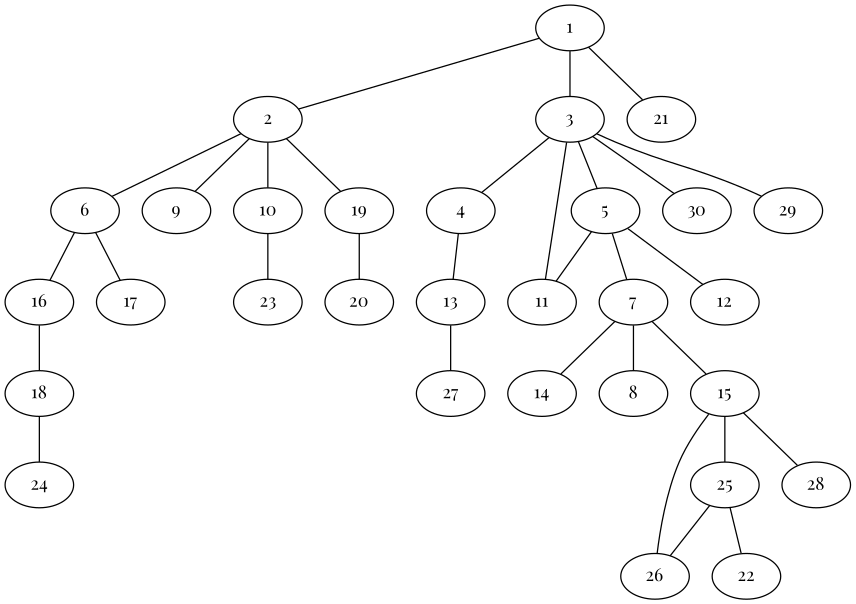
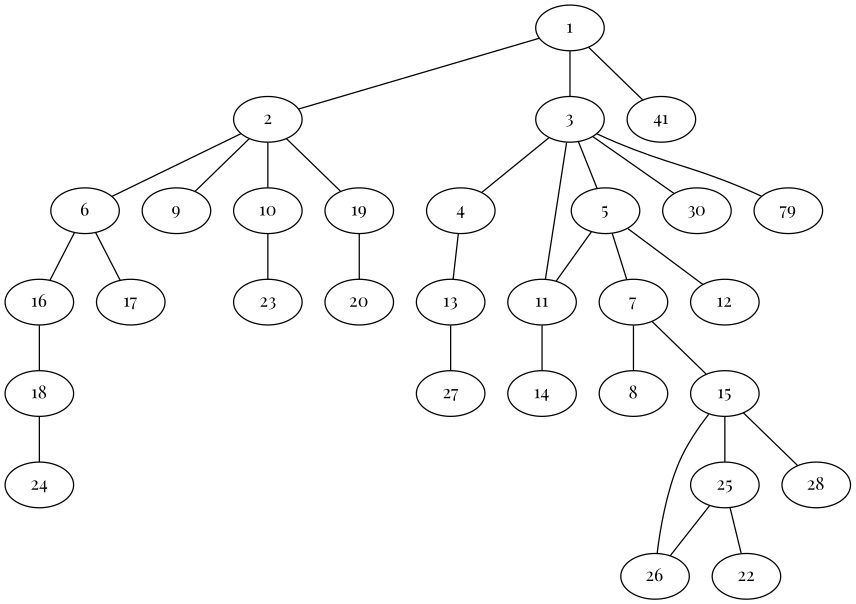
node "21": label "21" -> "41"
node "29": label "29" -> "79"
edge "7" -- "14": now "11" -- "14"
